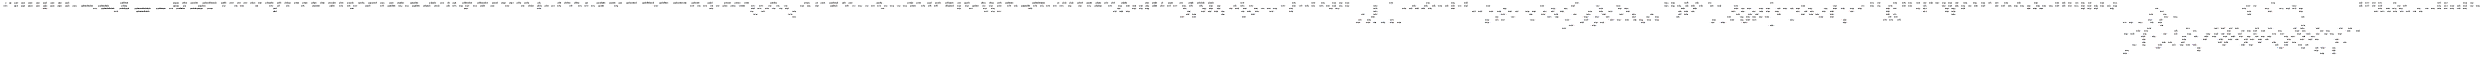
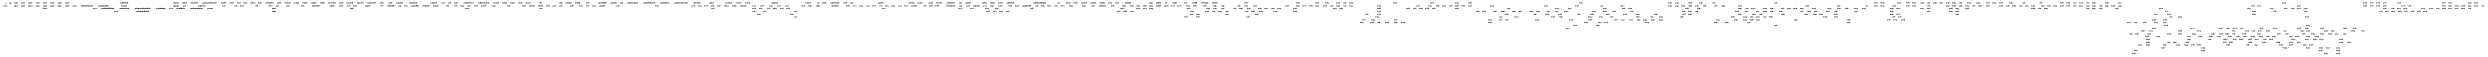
node "fcn.0042188c": added
